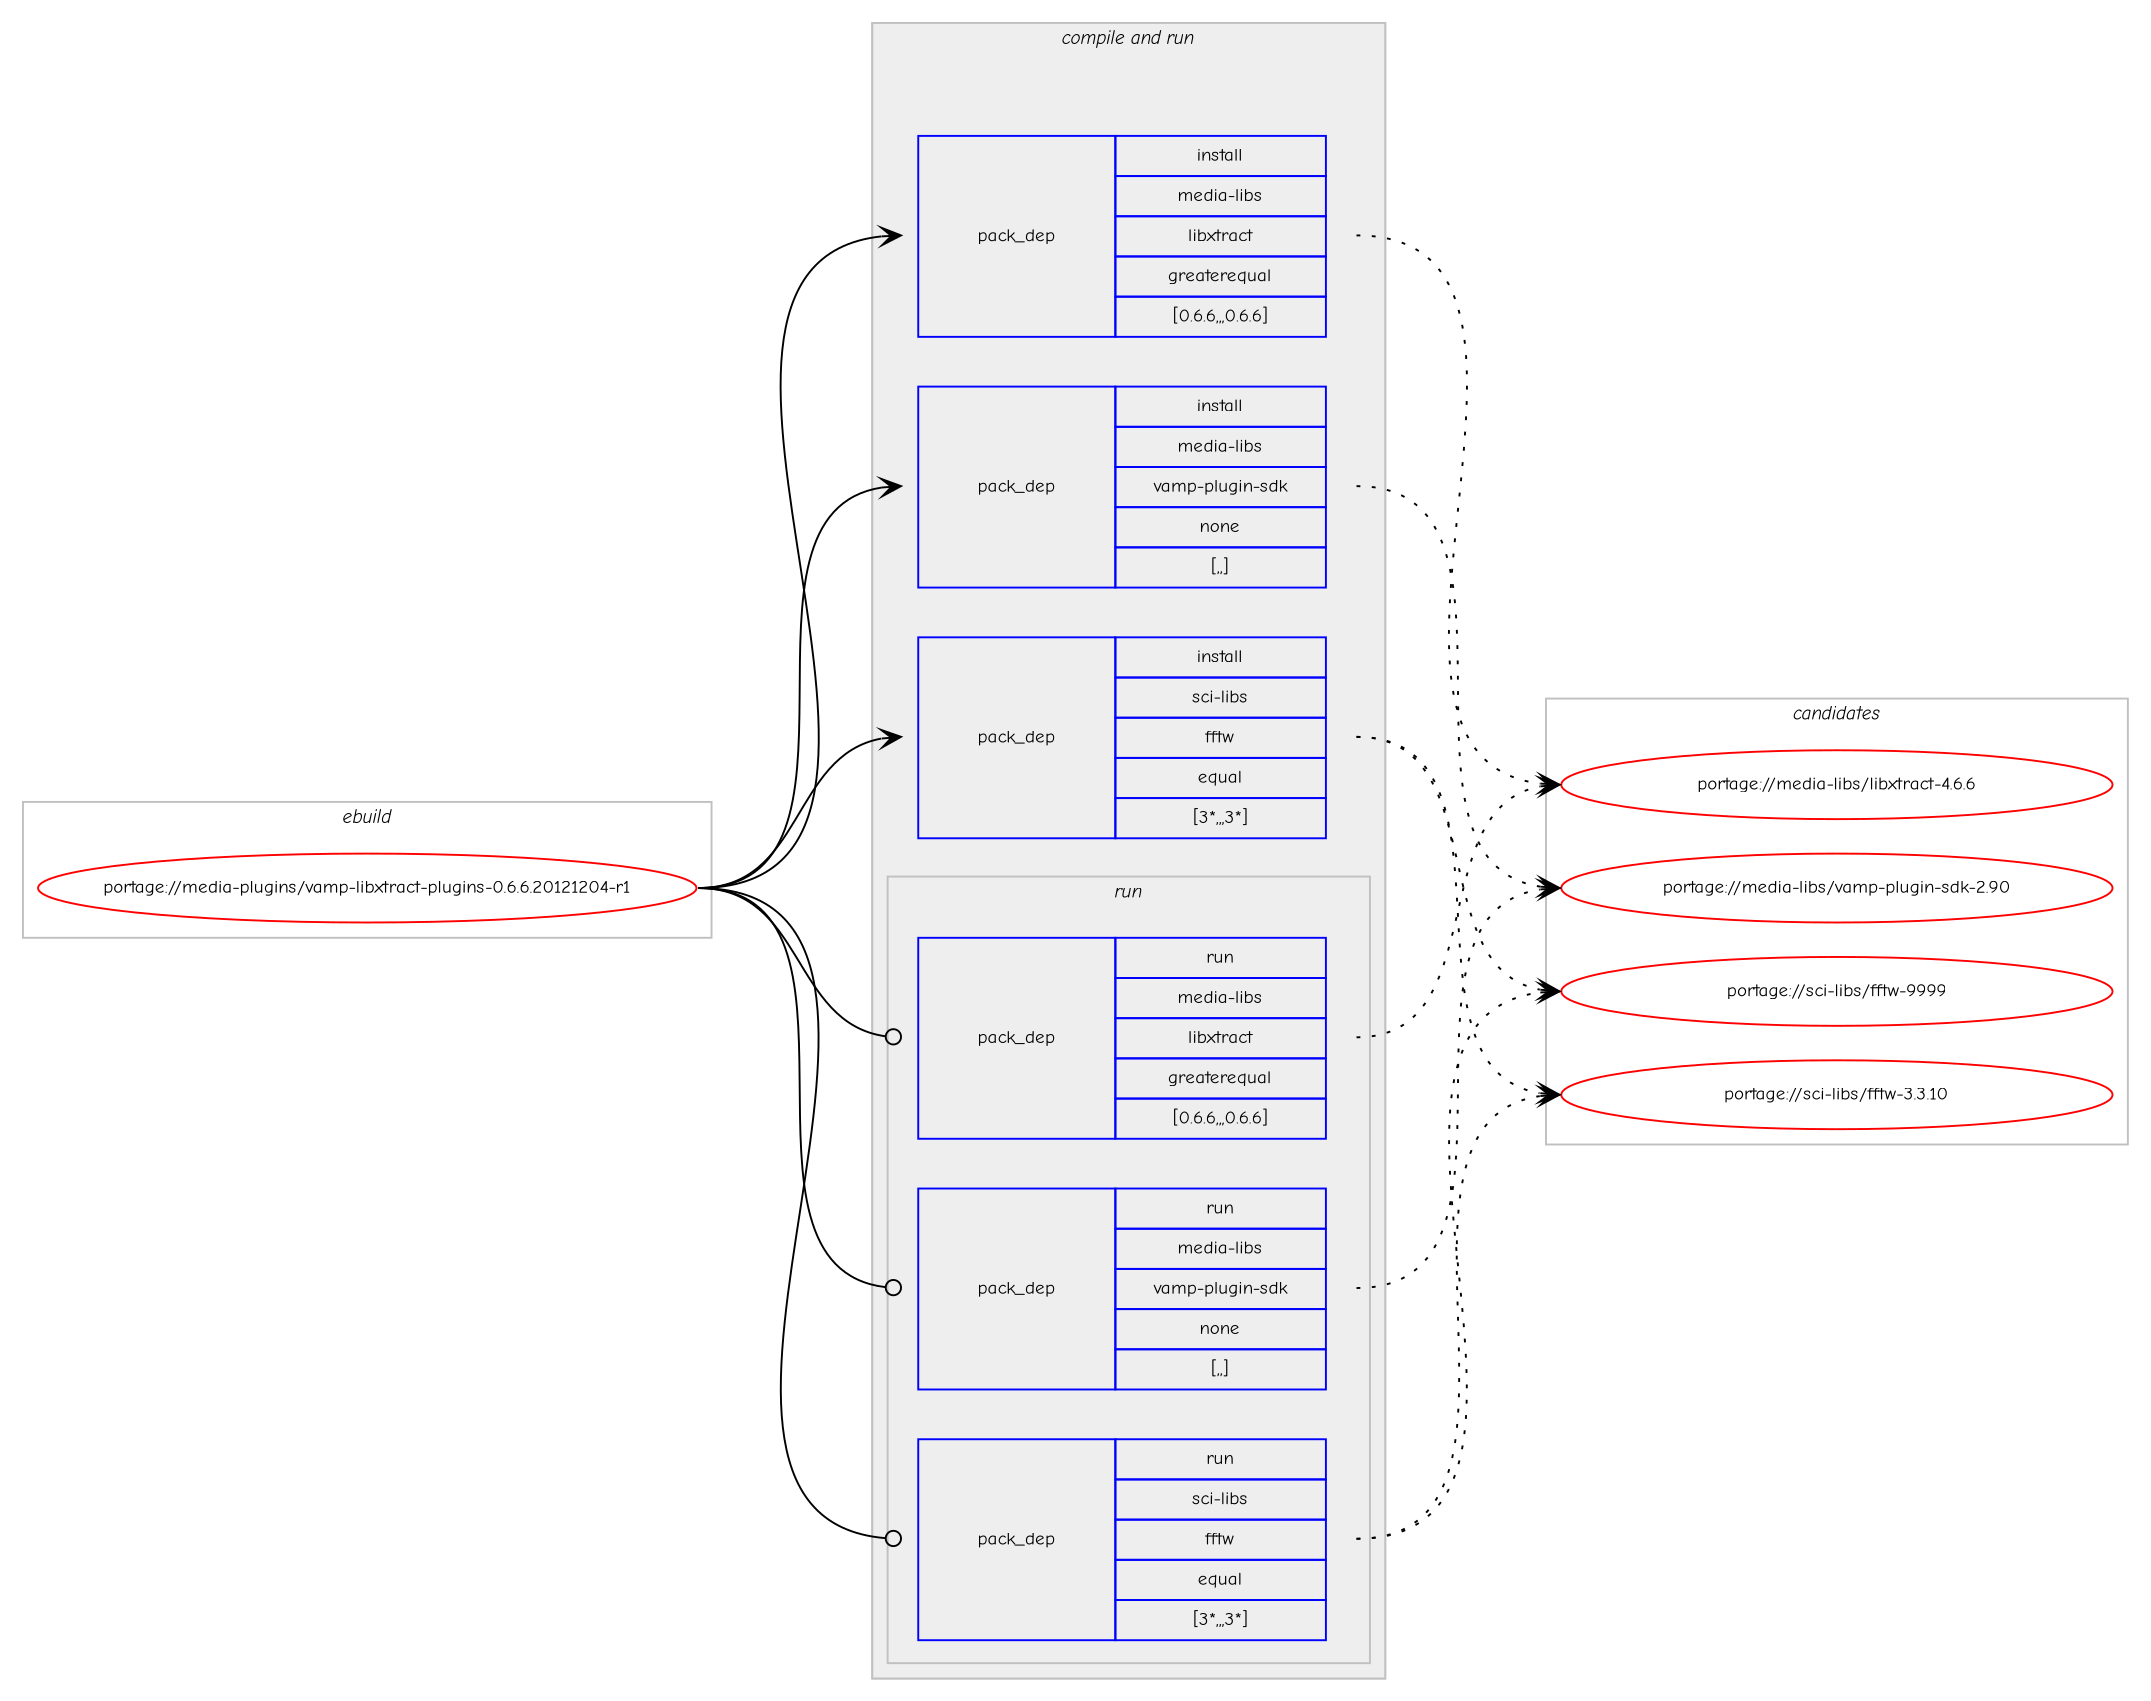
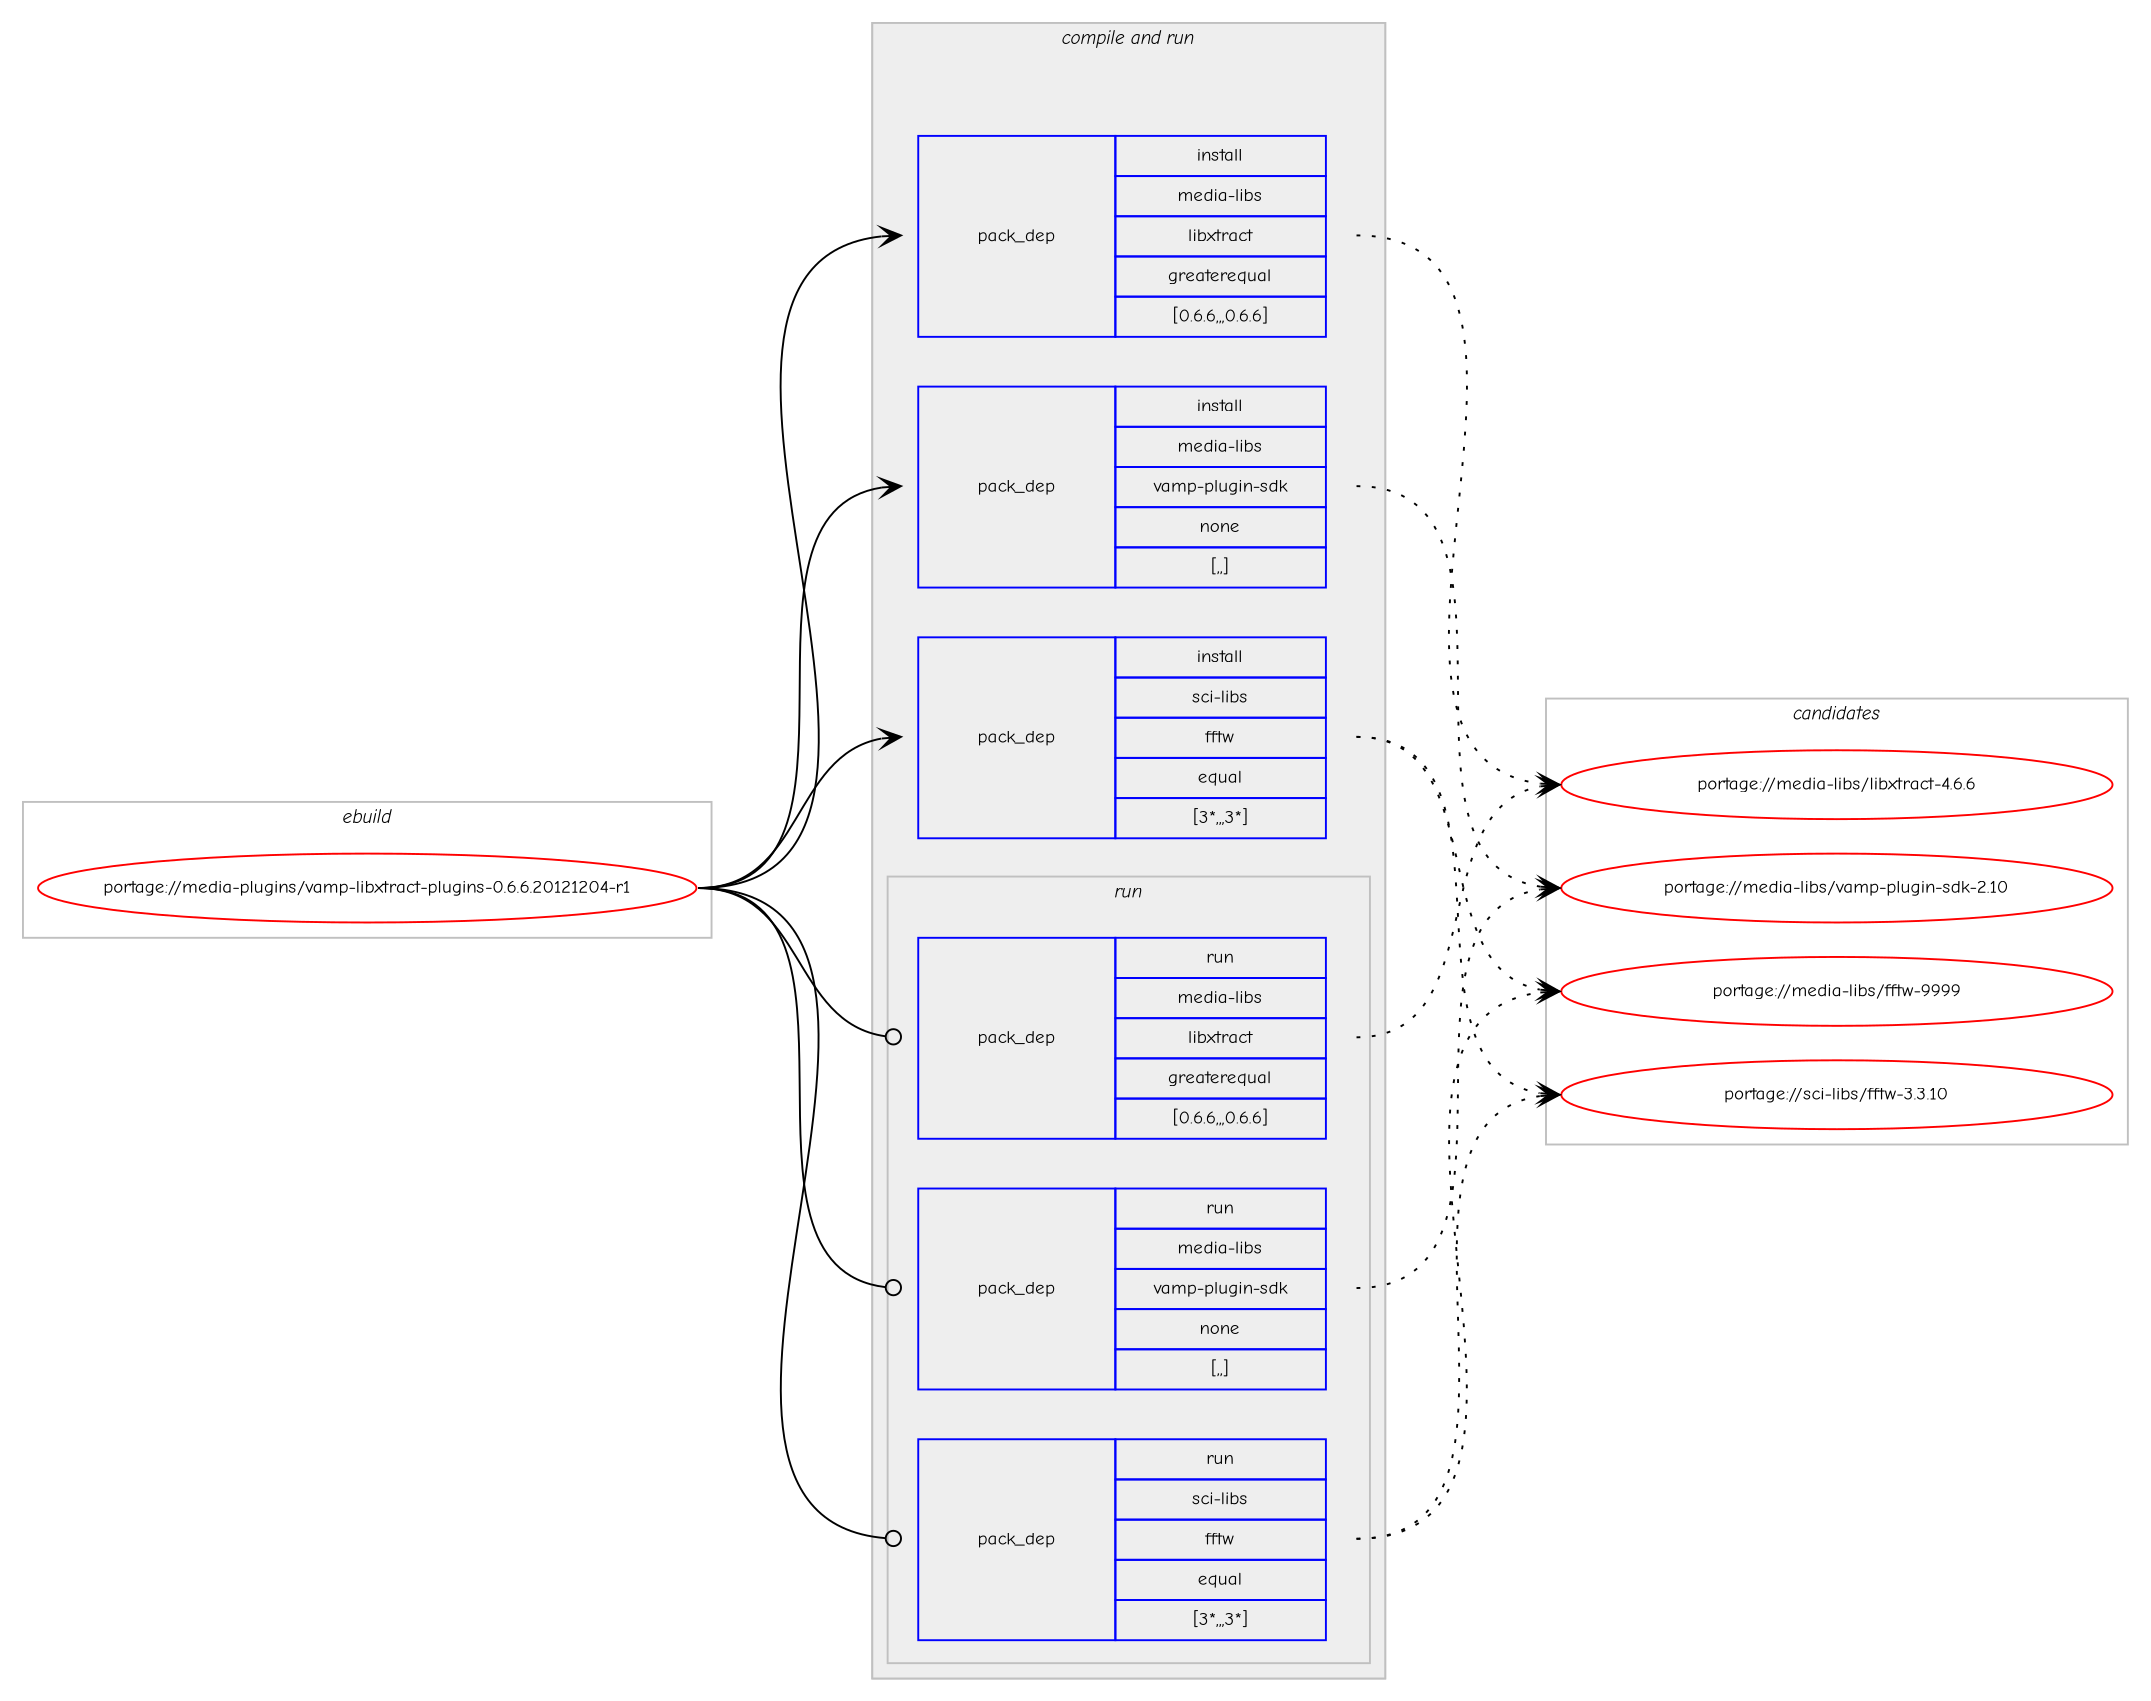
node "portage://media-libs/vamp-plugin-sdk-2.90": label "portage://media-libs/vamp-plugin-sdk-2.90" -> "portage://media-libs/vamp-plugin-sdk-2.10"
node "portage://sci-libs/fftw-9999": label "portage://sci-libs/fftw-9999" -> "portage://media-libs/fftw-9999"
